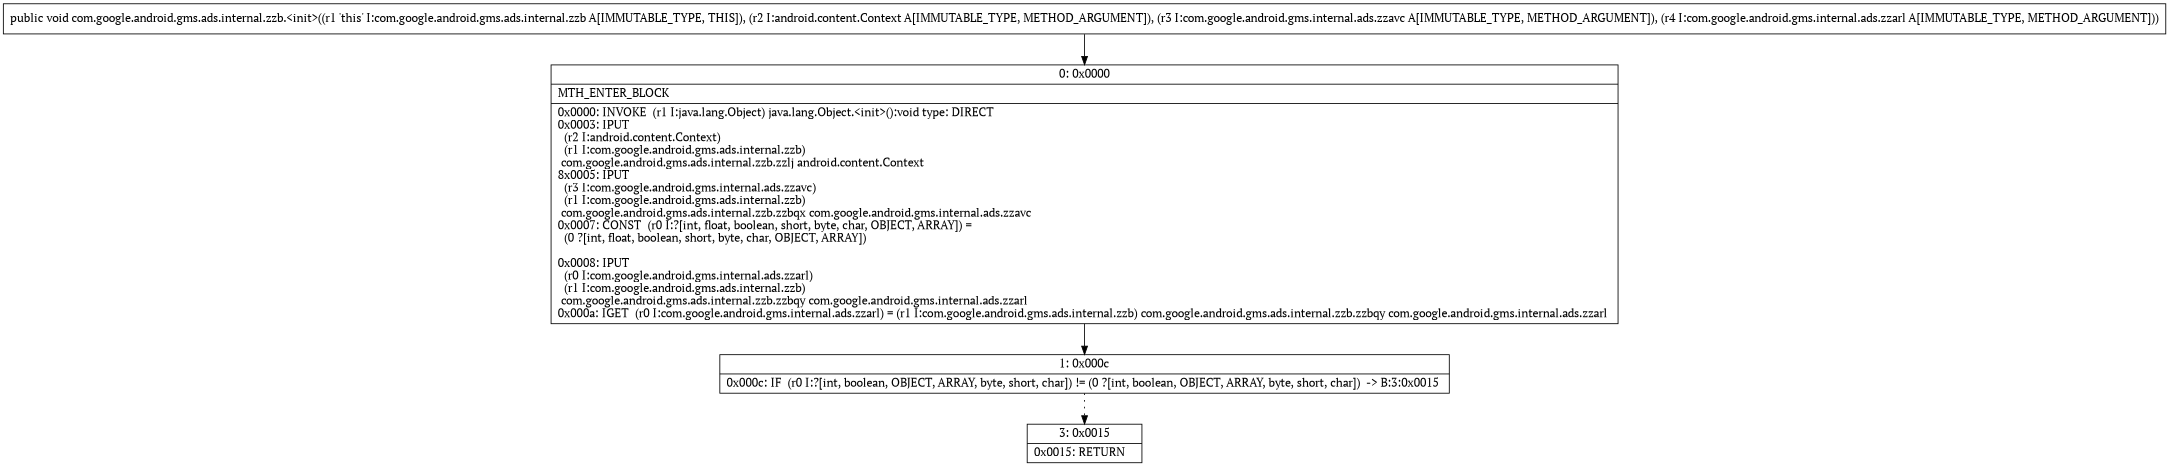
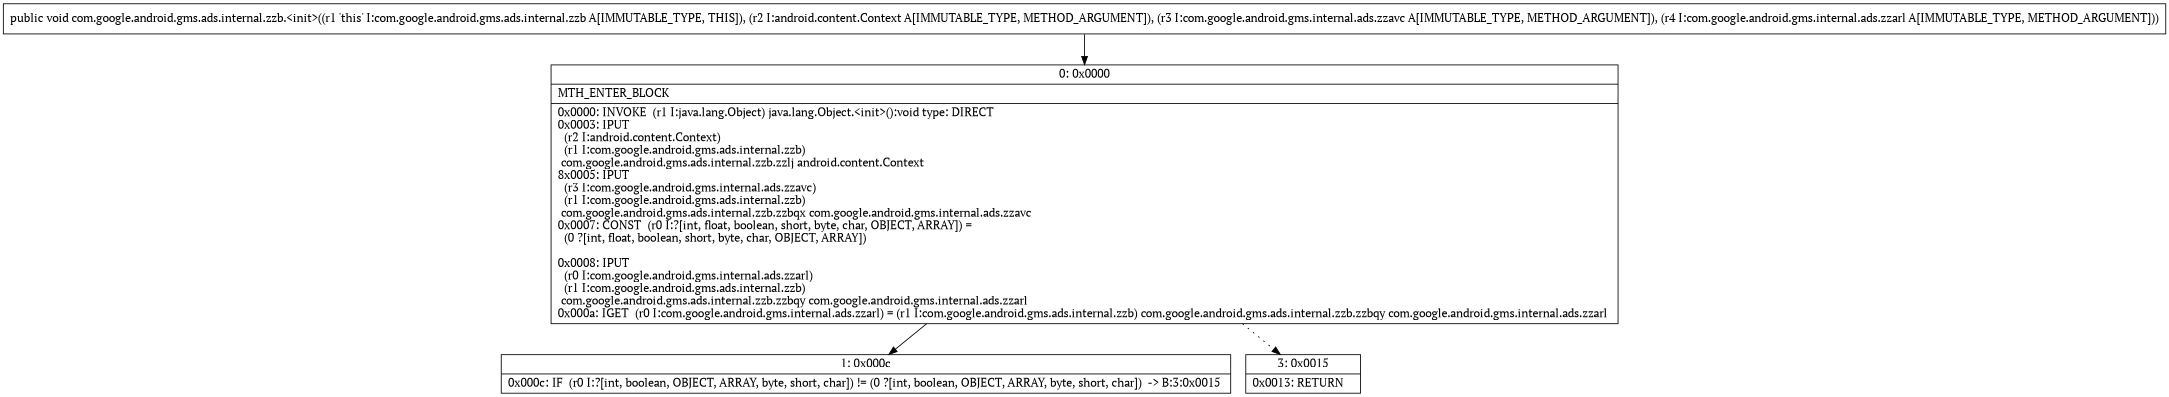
edge "1: 0x000c" -> "3: 0x0015": now "0: 0x0000" -> "3: 0x0015"
node "3: 0x0015": text "0x0015: RETURN" -> "0x0013: RETURN"
